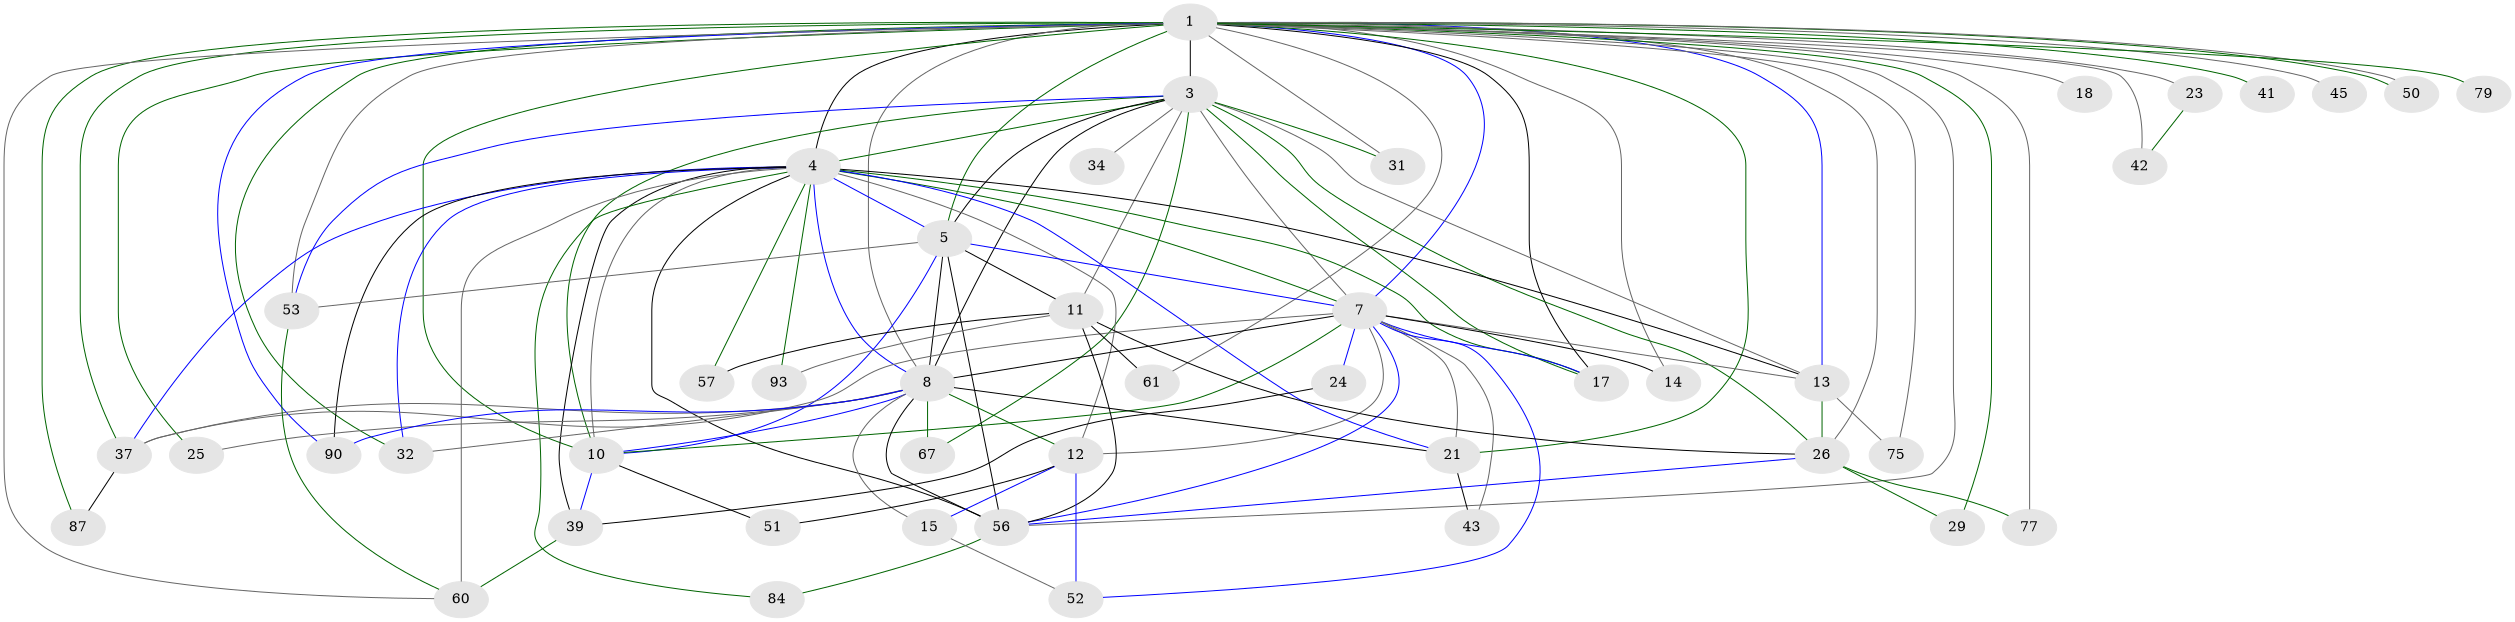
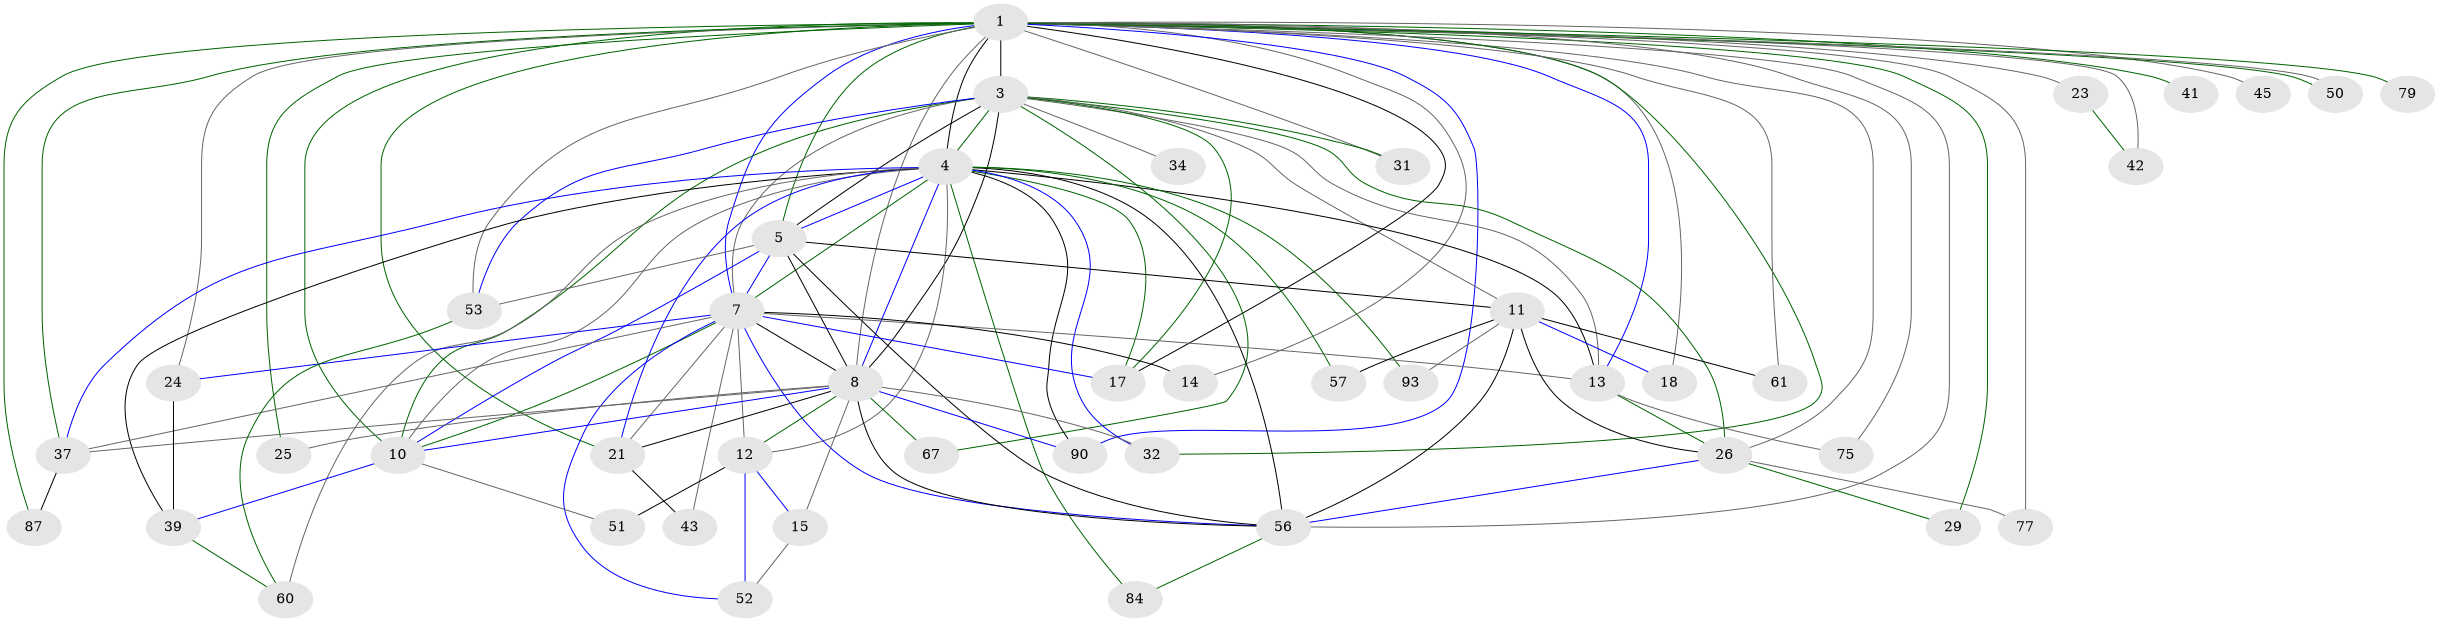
edge "1" -- "60": now "1" -- "24"
edge "11" -- "18": added
edge "26" -- "77": color darkgreen -> gray40
edge "10" -- "51": color black -> gray40
